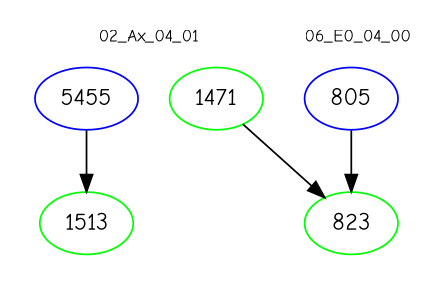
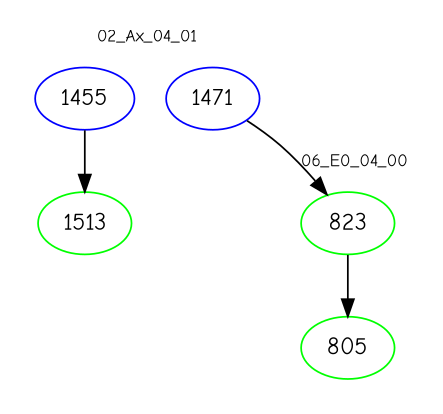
node "5455": label "5455" -> "1455"
node "1471": color green -> blue
node "805": color blue -> green
edge "805" -> "823": reversed
